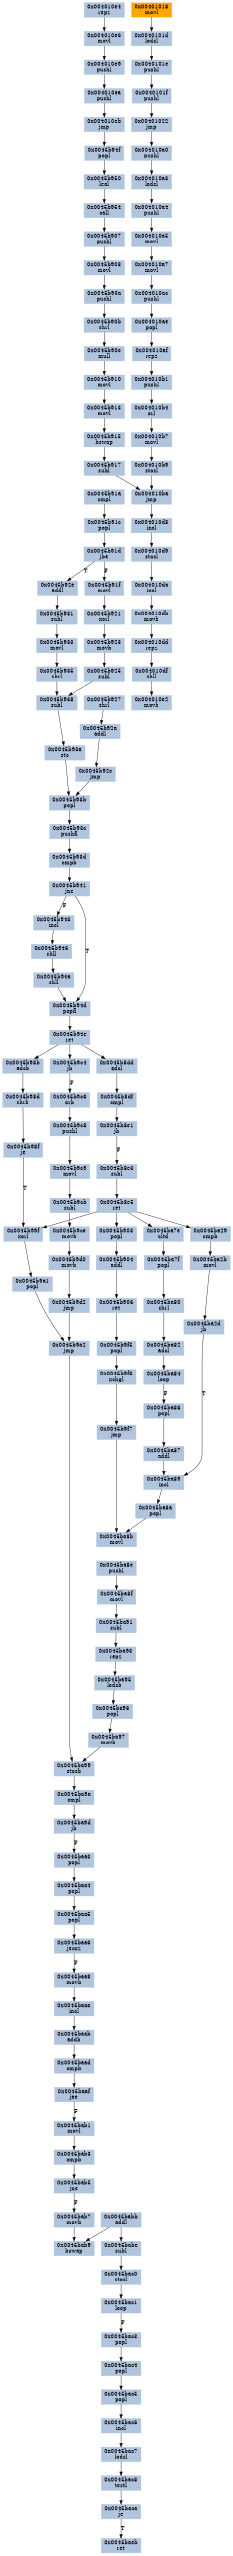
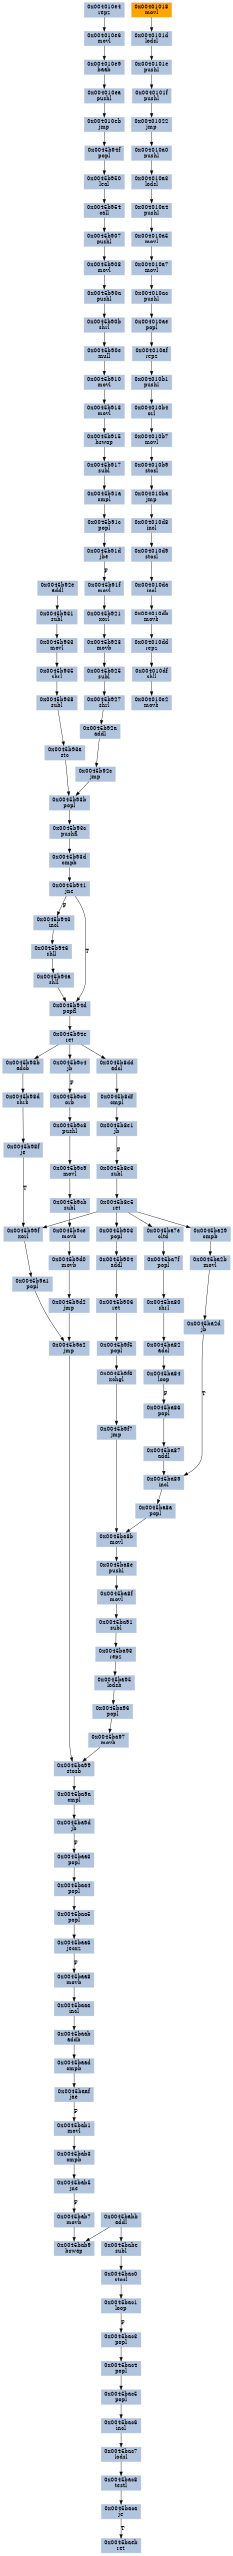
node "0x004010e9 pushl": label "0x004010e9 pushl" -> "0x004010e9 baab"
edge "0x0045b917 subl" -> "0x004010ba jmp": now "0x0045b917 subl" -> "0x0045b91a cmpl"
edge "0x0045b91d jbe" -> "0x0045b92e addl": removed, label "T"
edge "0x0045b925 subl" -> "0x0045b938 subl": now "0x0045b925 subl" -> "0x0045b927 shrl"
edge "0x0045ba8b movl" -> "0x0045ba8e pushl": added
